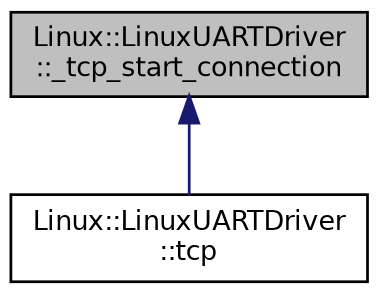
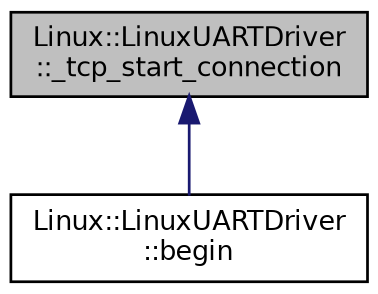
node "Linux::LinuxUARTDriver ::tcp": label "Linux::LinuxUARTDriver ::tcp" -> "Linux::LinuxUARTDriver ::begin"
